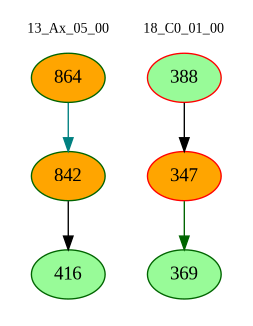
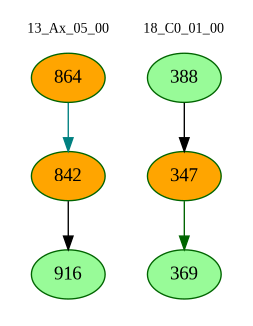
node "388": color red -> darkgreen
node "347": color red -> darkgreen
node "416": label "416" -> "916"
